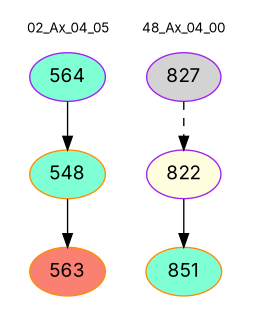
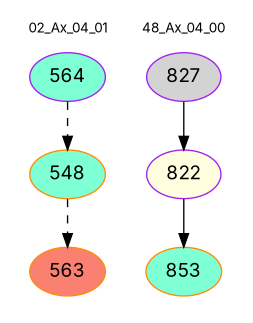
cluster "02_Ax_04_05": label "02_Ax_04_05" -> "02_Ax_04_01"
edge "564" -> "548": style solid -> dashed
edge "827" -> "822": style dashed -> solid
edge "548" -> "563": style solid -> dashed
node "851": label "851" -> "853"
